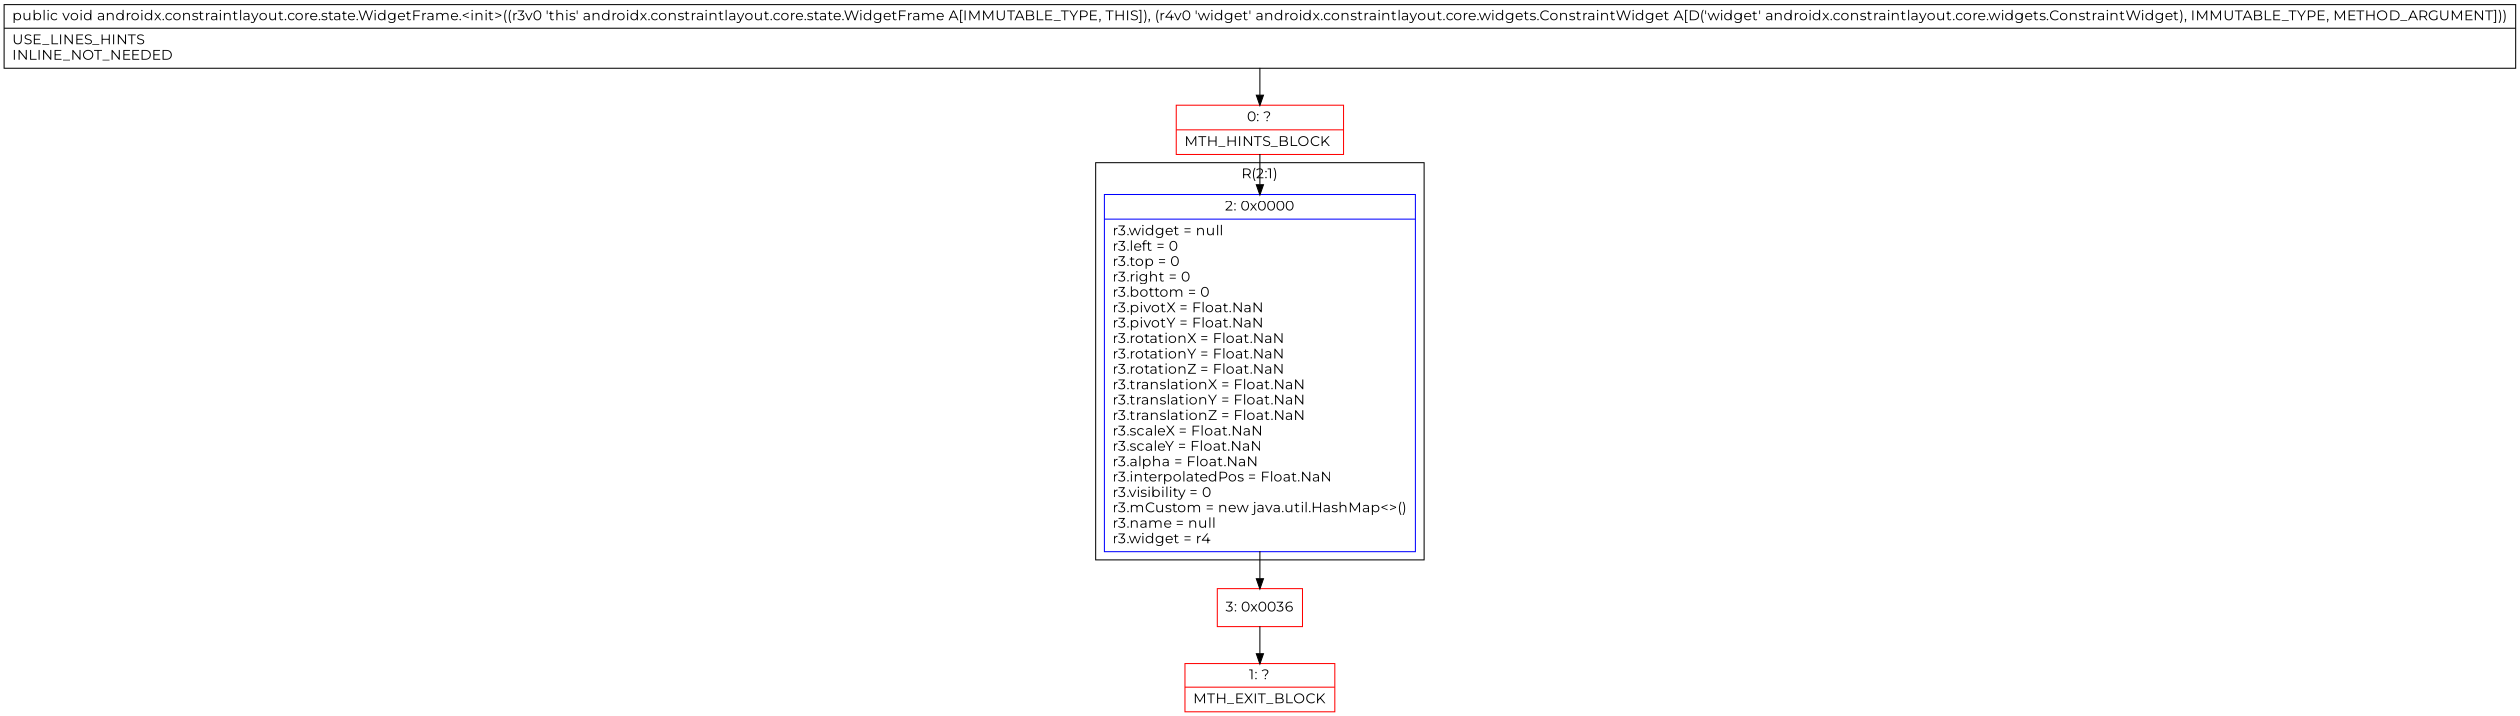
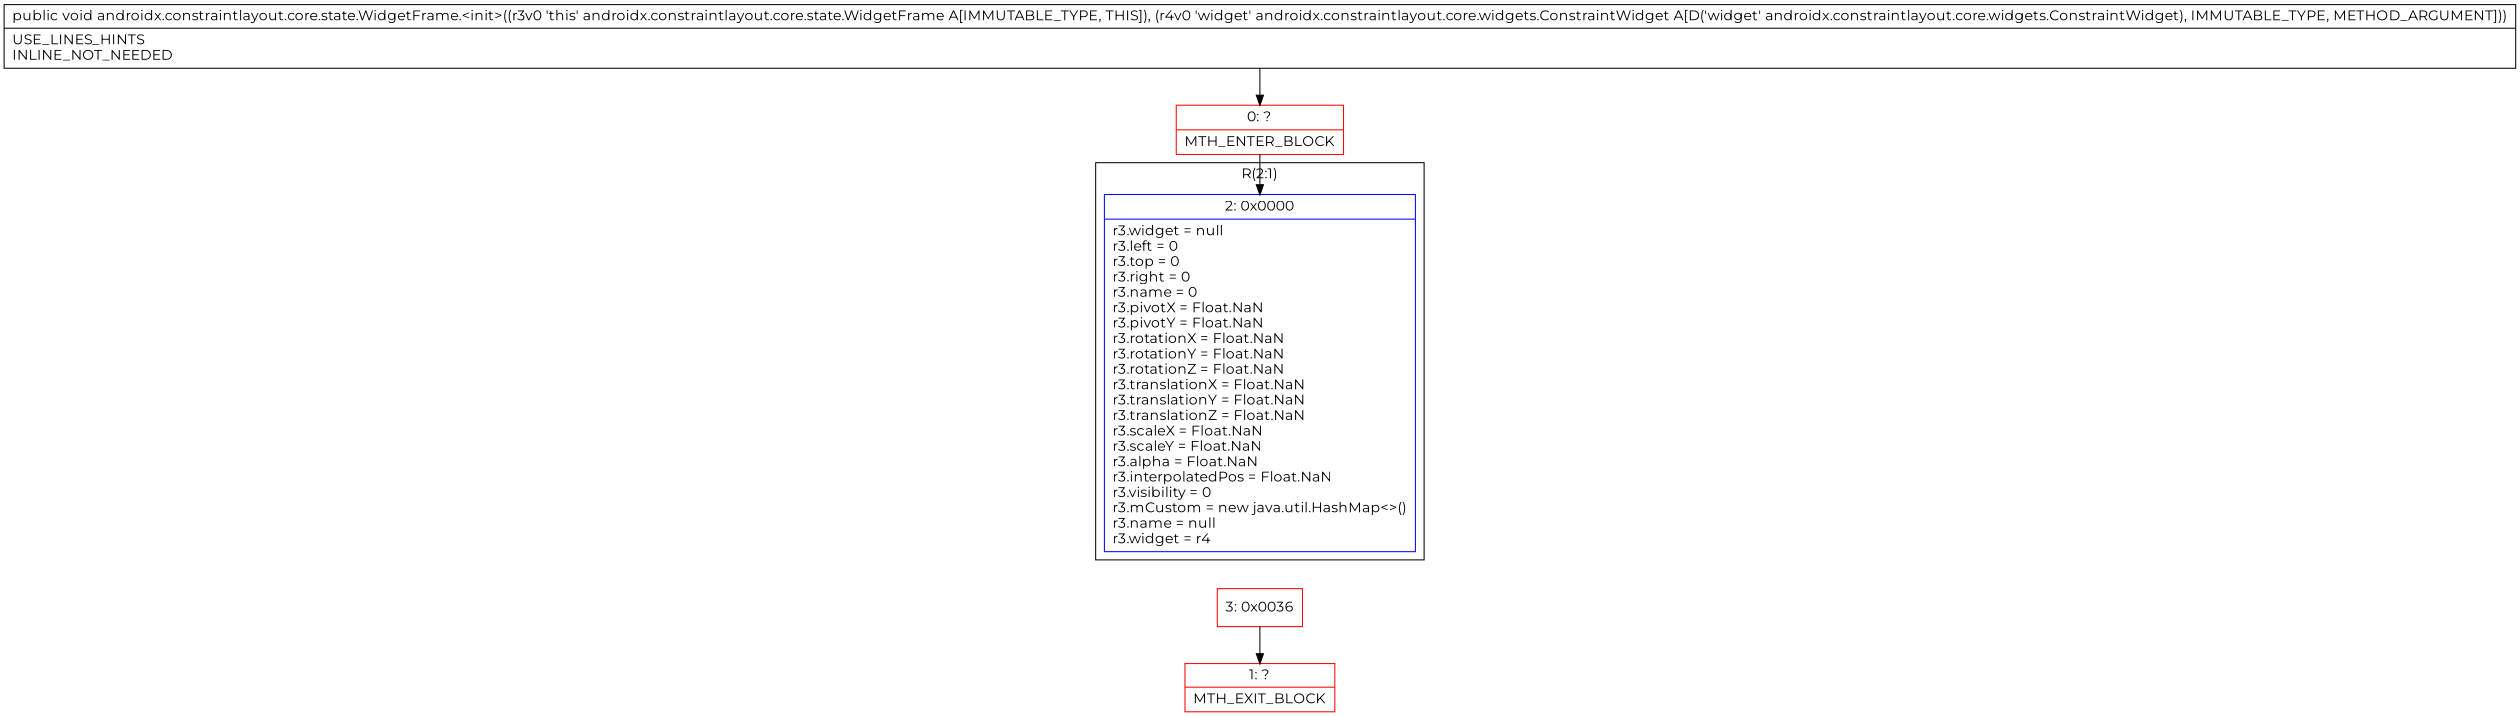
node "0: ?": text "MTH_HINTS_BLOCK" -> "MTH_ENTER_BLOCK"
node "2: 0x0000": text "r3.bottom = 0" -> "r3.name = 0"
edge "2: 0x0000" -> "3: 0x0036": removed
